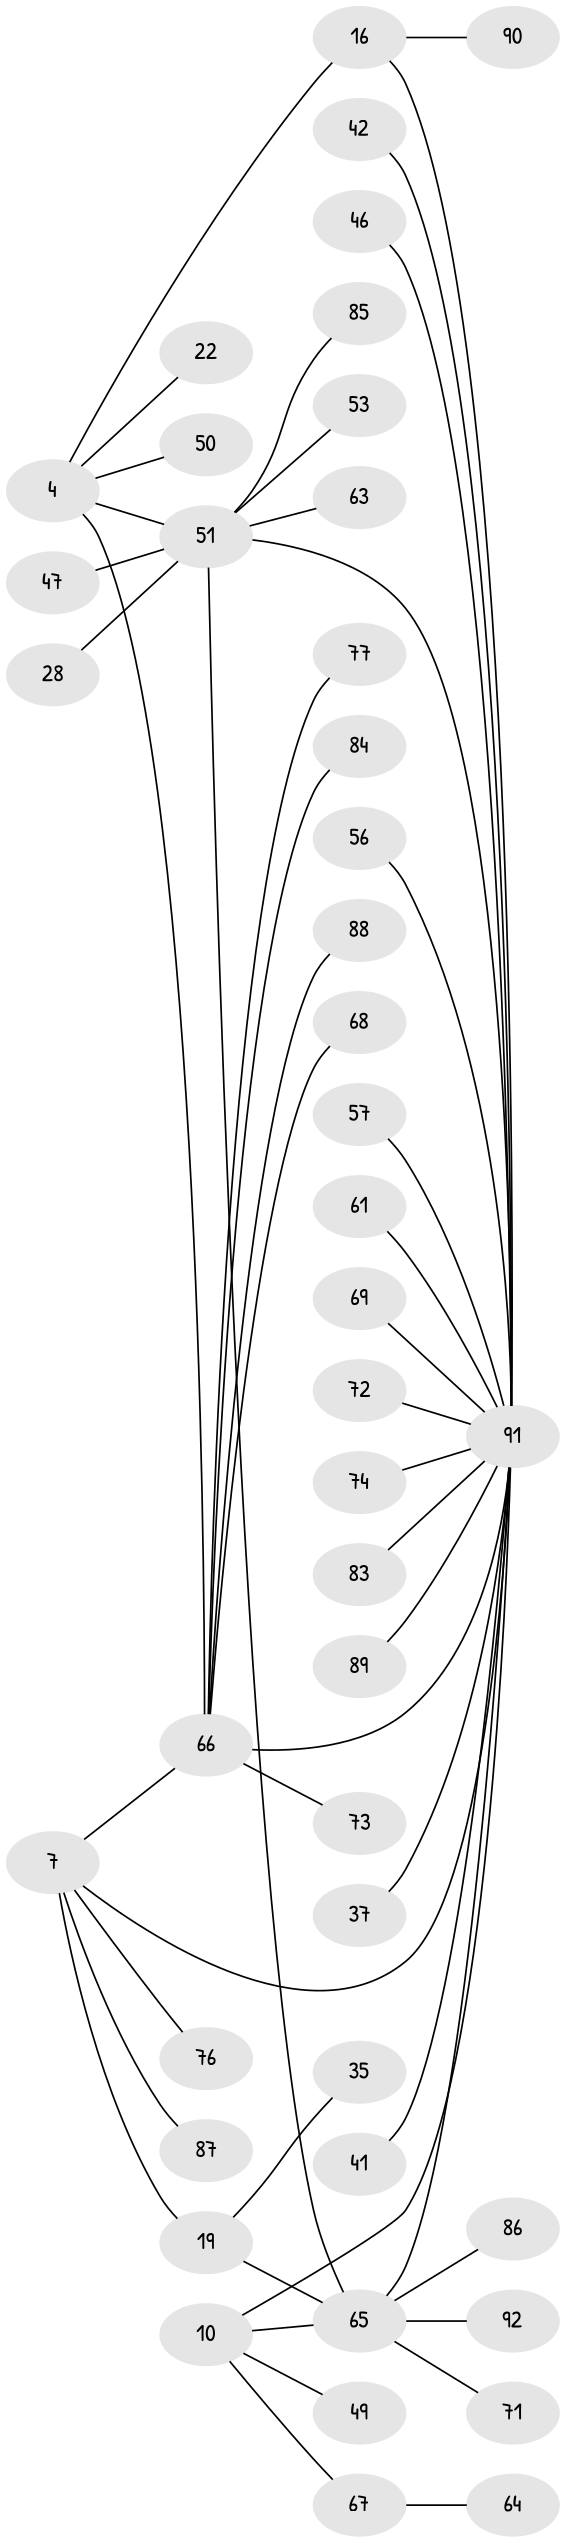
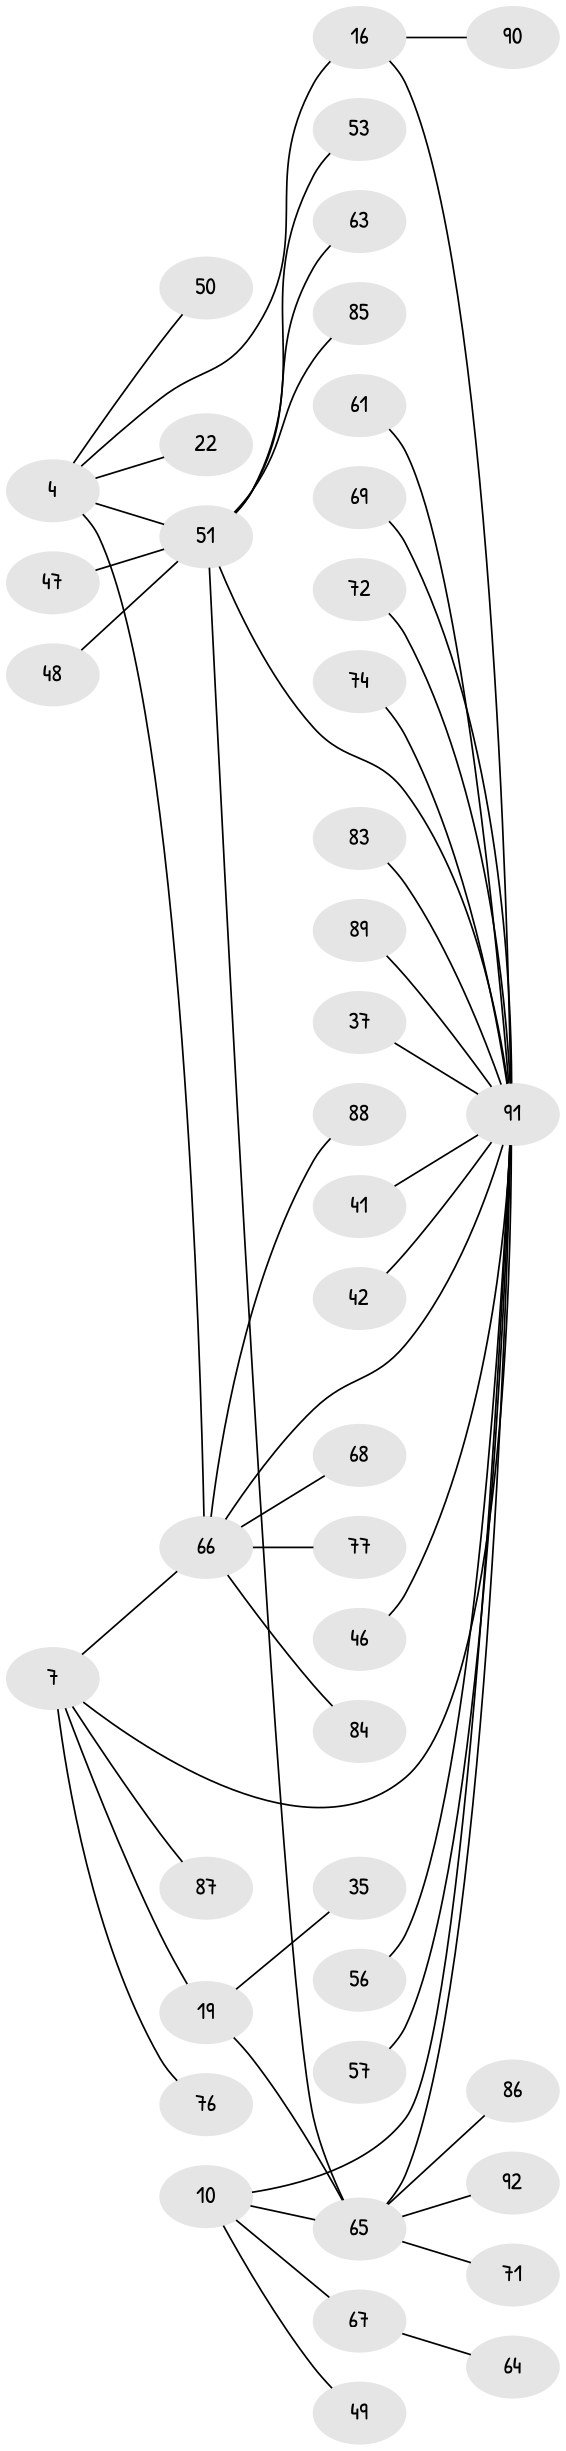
node "28": label "28" -> "48"
node "73": removed
